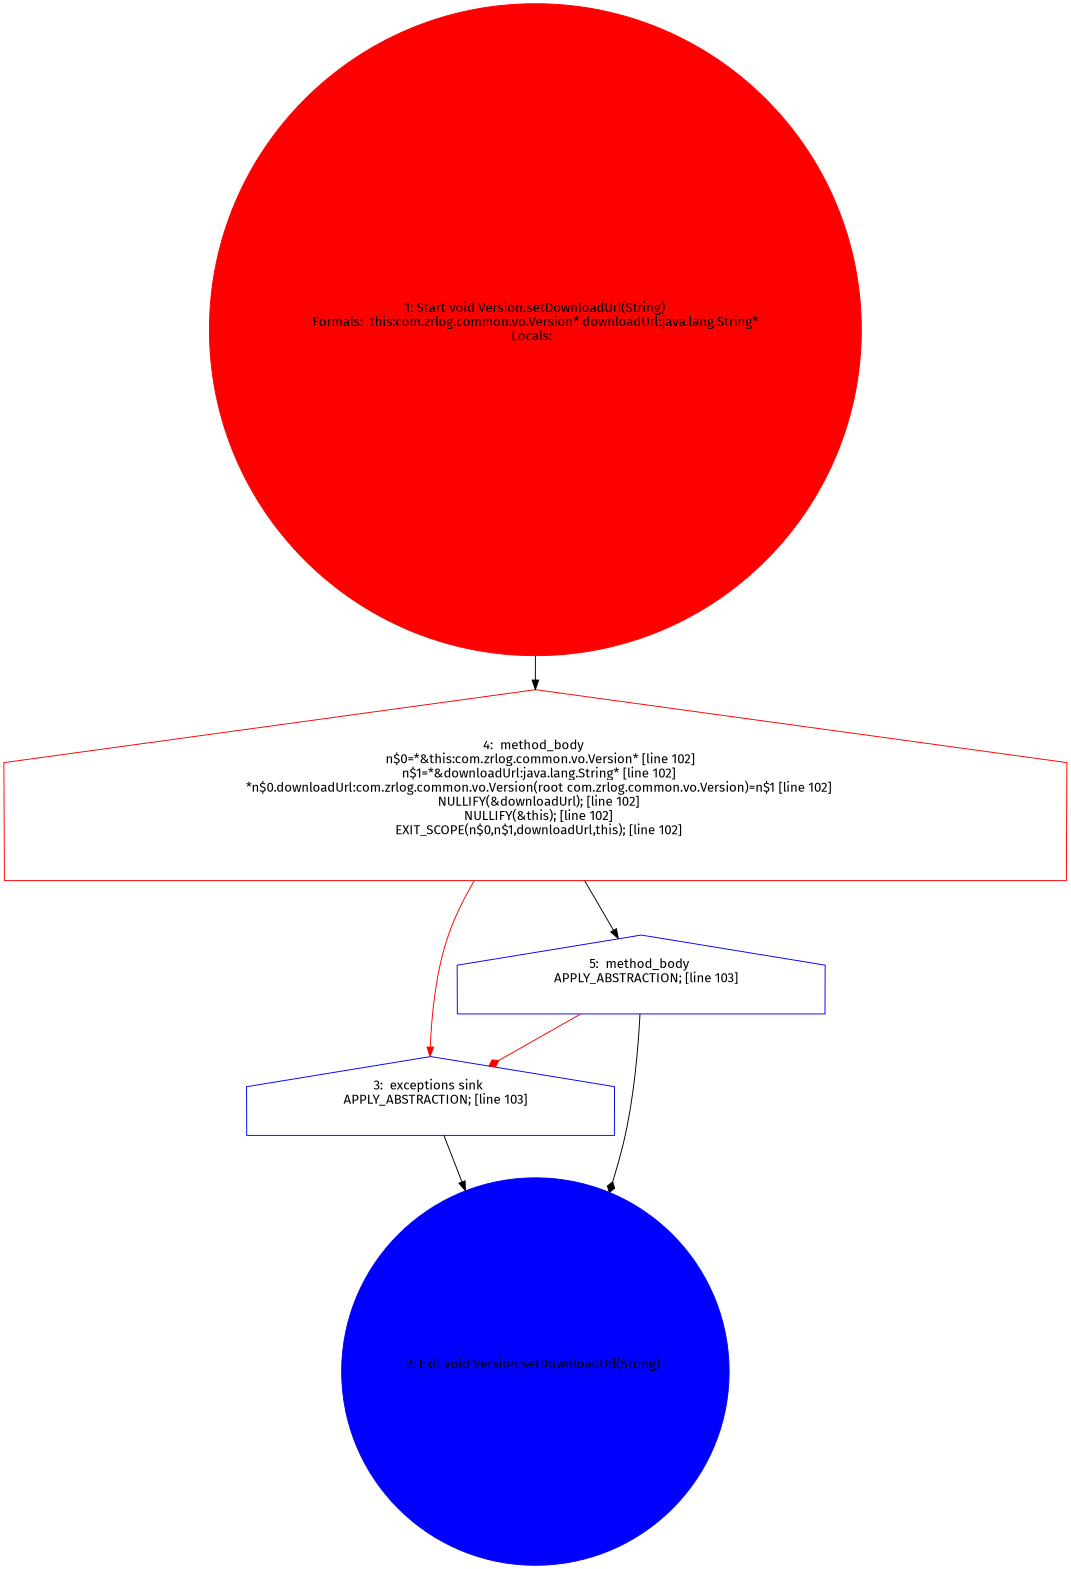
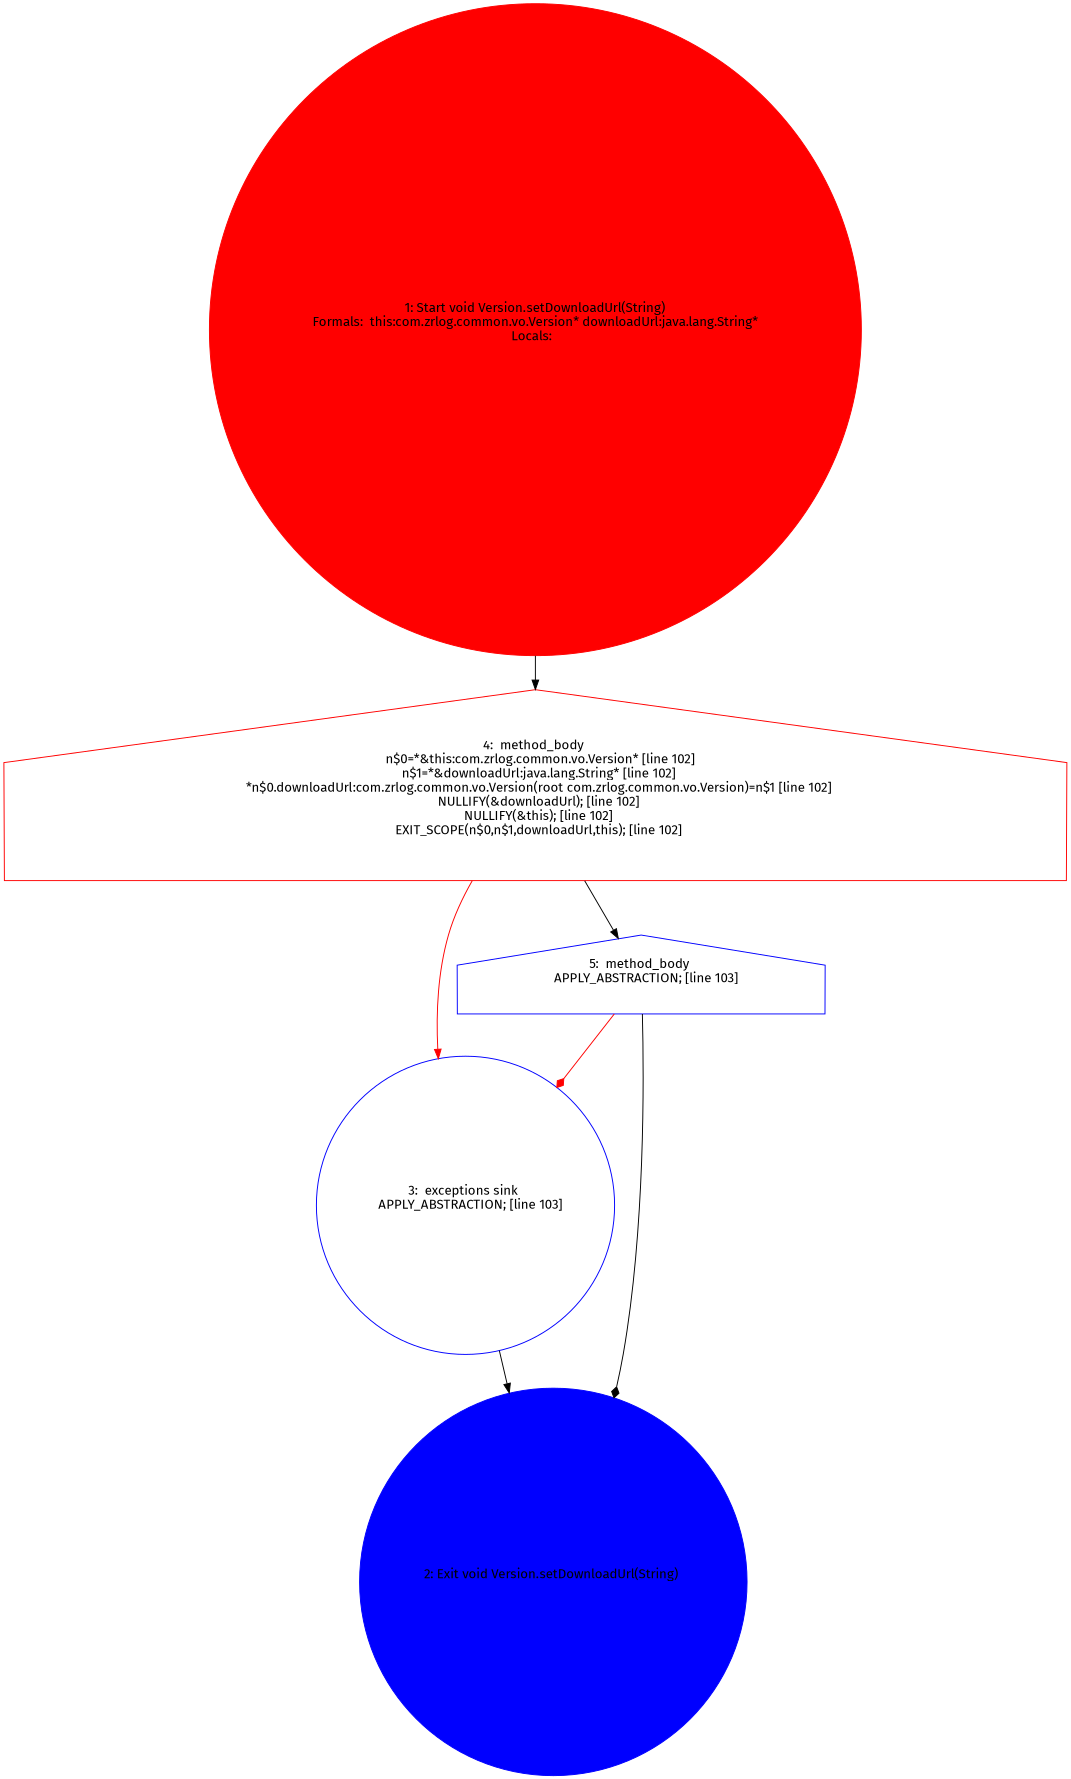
node "3:  exceptions sink APPLY_ABSTRACTION; [line 103]": shape house -> circle
